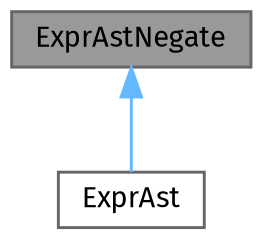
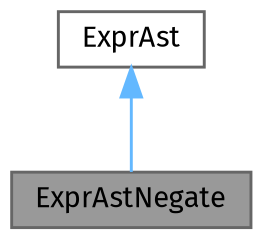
edge "ExprAst" -> "ExprAstNegate": reversed
